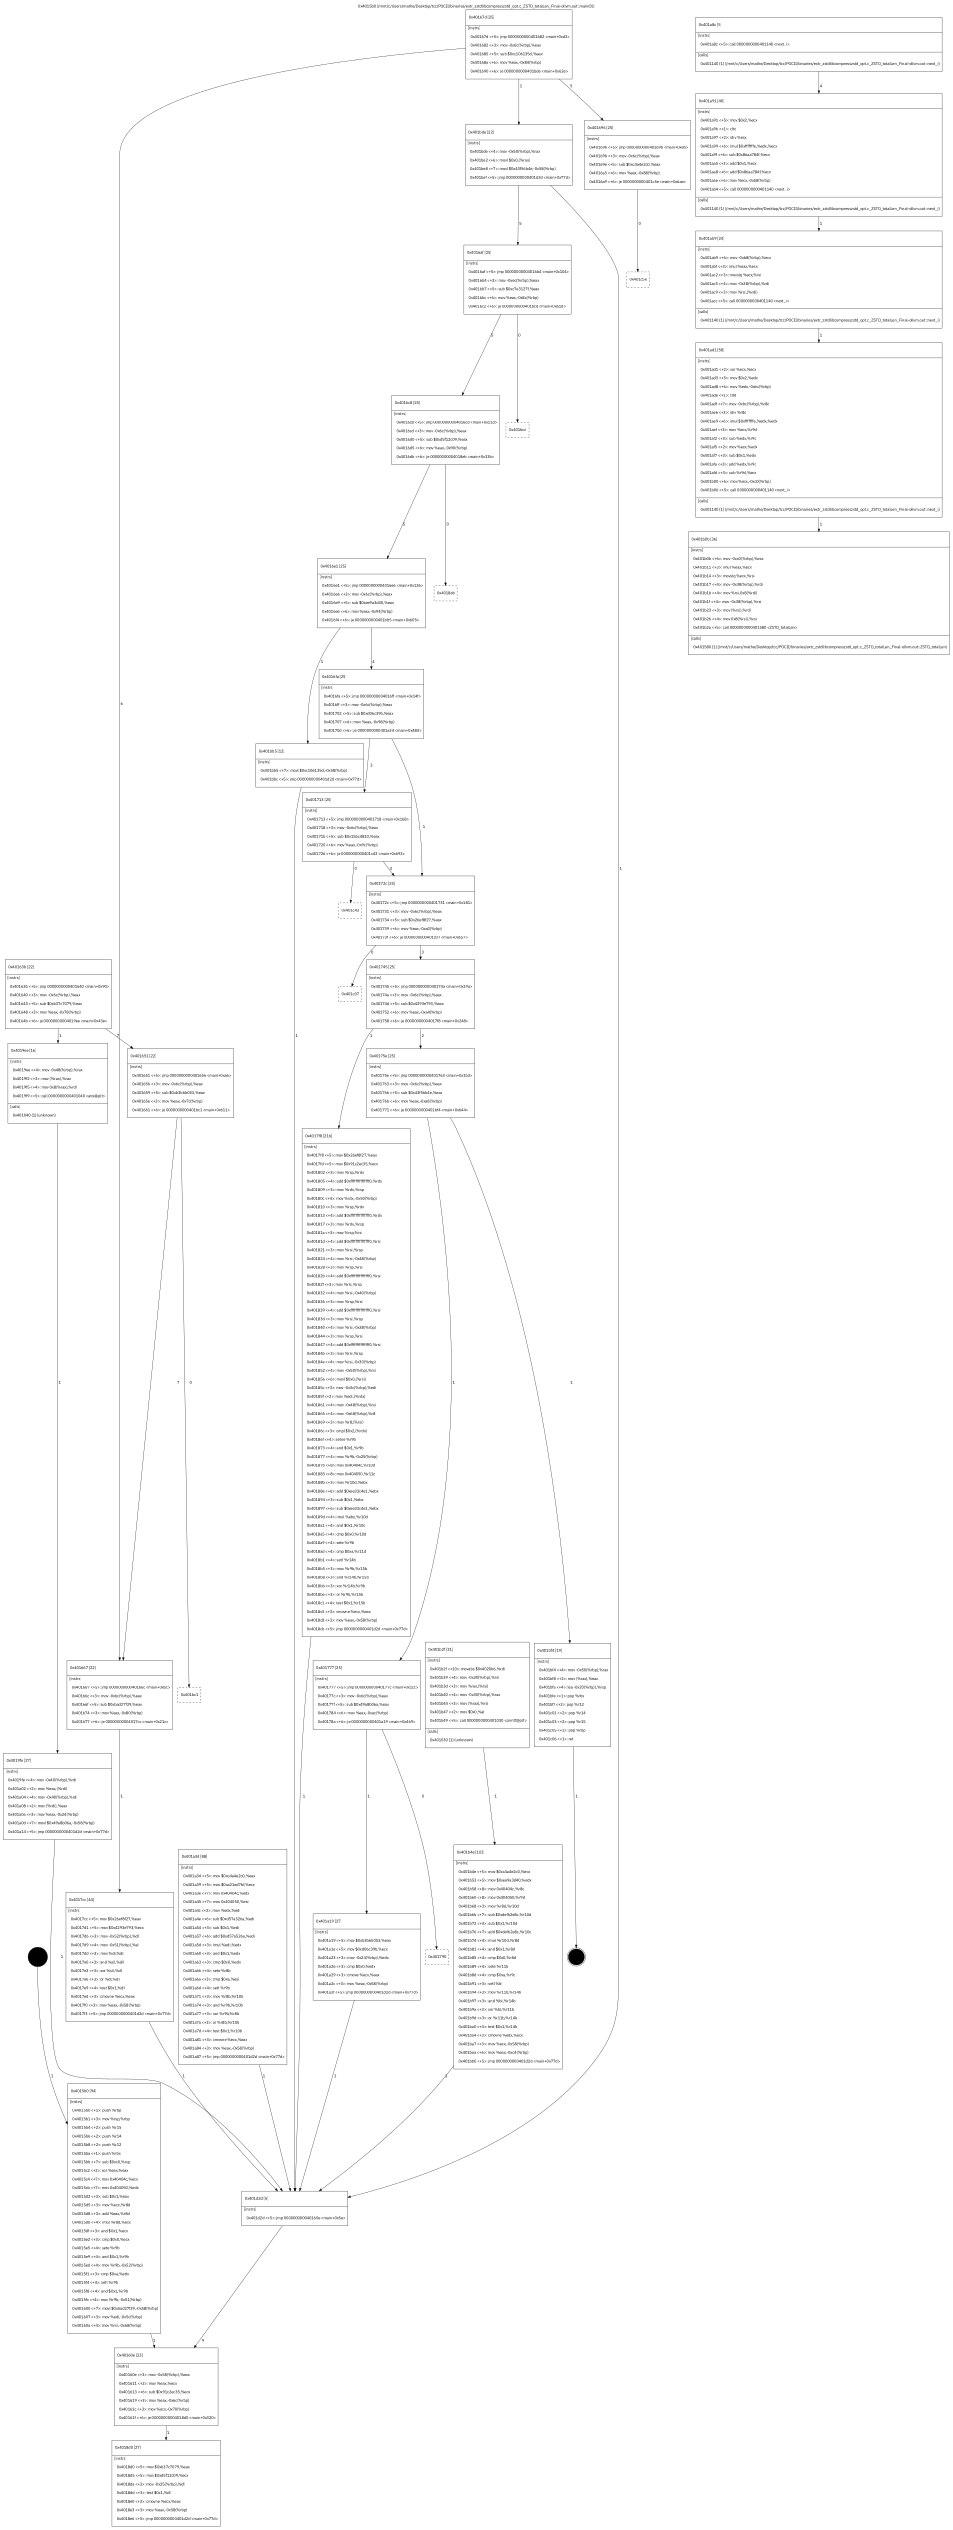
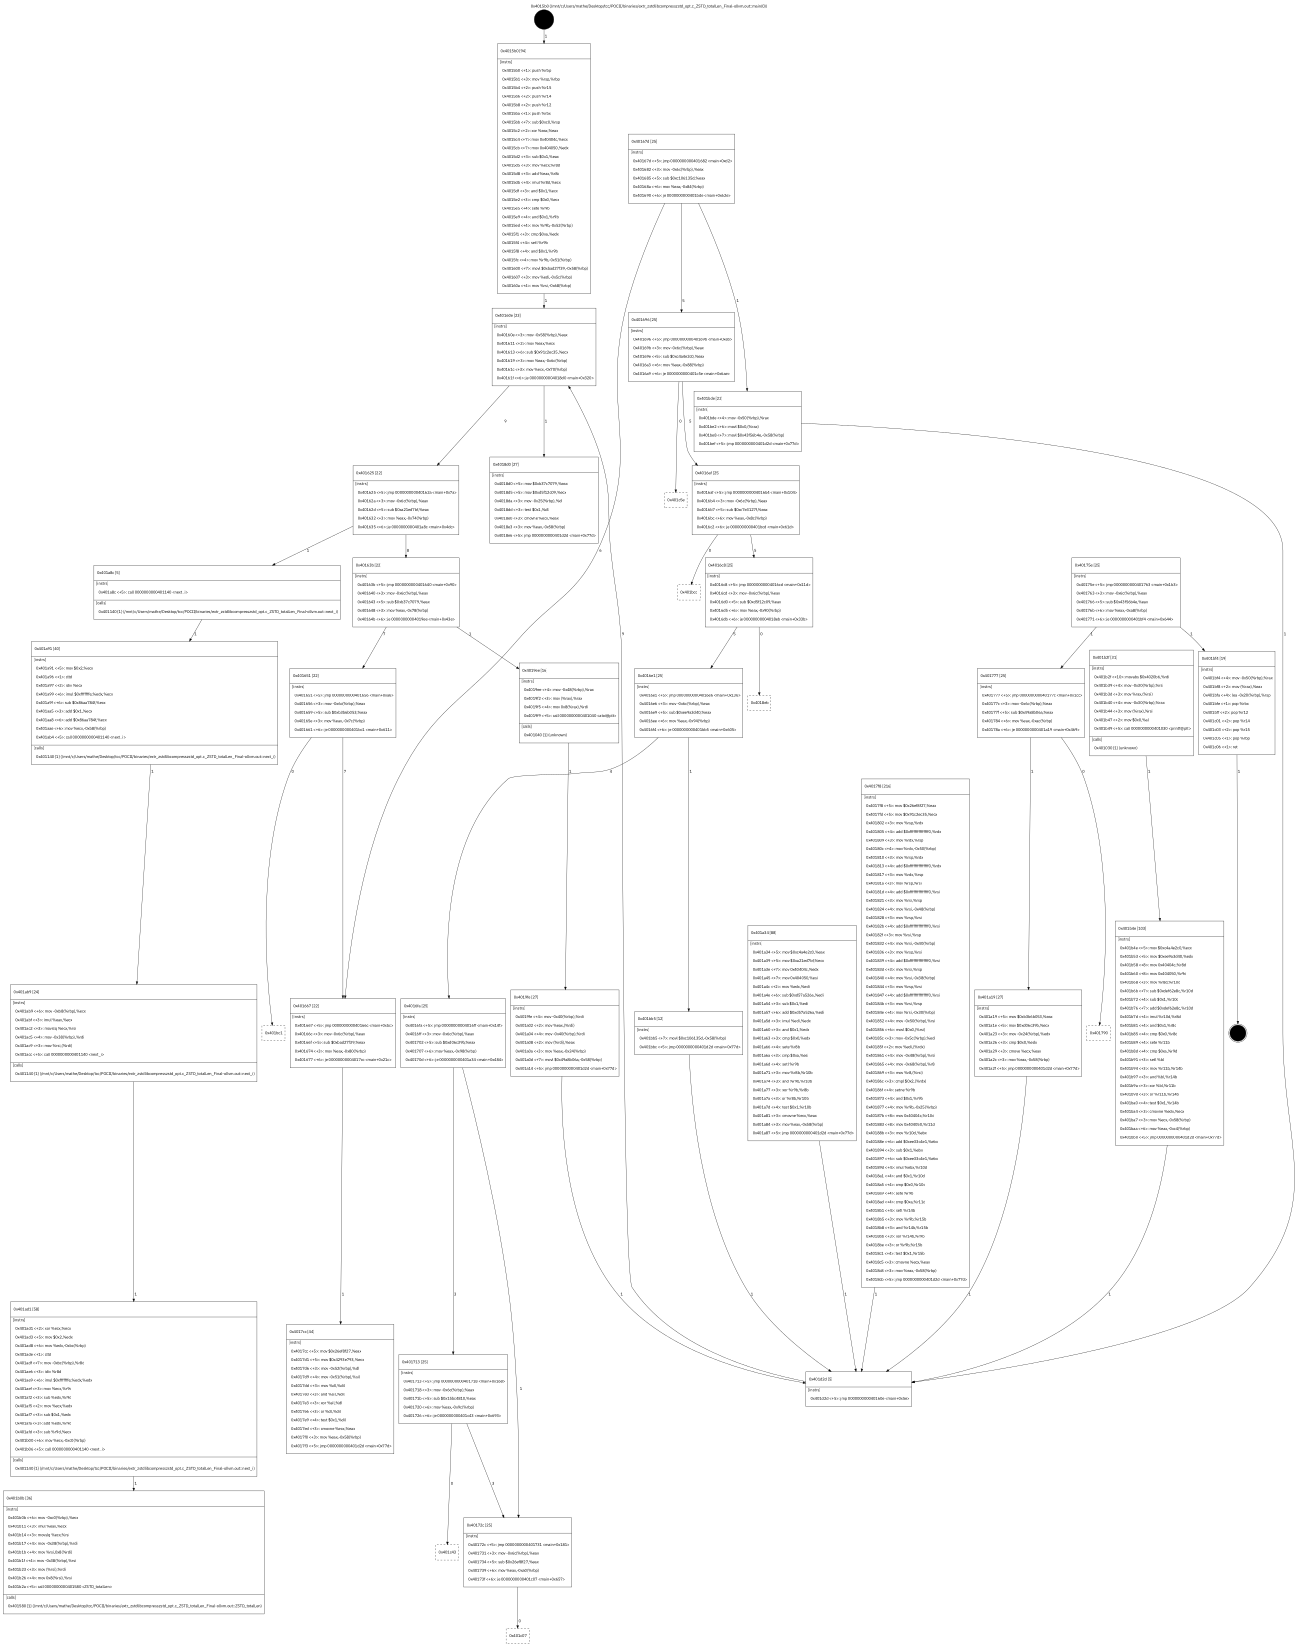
edge "0x401a8c [5]" -> "0x401a91 [40]": label " 4" -> " 1"
edge "0x401bde [22]" -> "0x4016af [25]": now "0x401696 [25]" -> "0x4016af [25]"
node "0x401625 [22]": added
node "0x401745 [25]": removed
edge "0x4017cc [44]" -> "0x401d2d [5]": removed, label "1"
